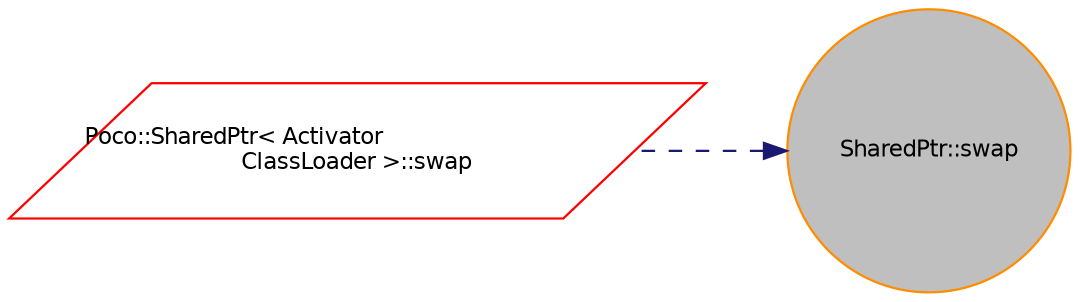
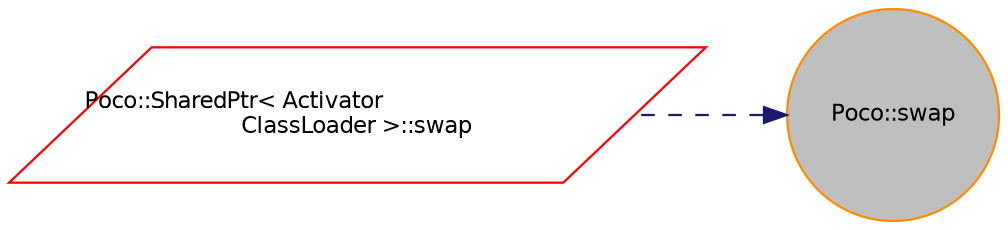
node "SharedPtr::swap": label "SharedPtr::swap" -> "Poco::swap"
